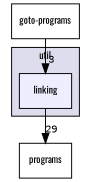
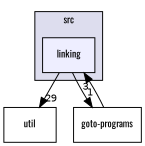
cluster "util": label "util" -> "src"
edge "linking" -> "goto-programs": added
node "programs": label "programs" -> "util"
